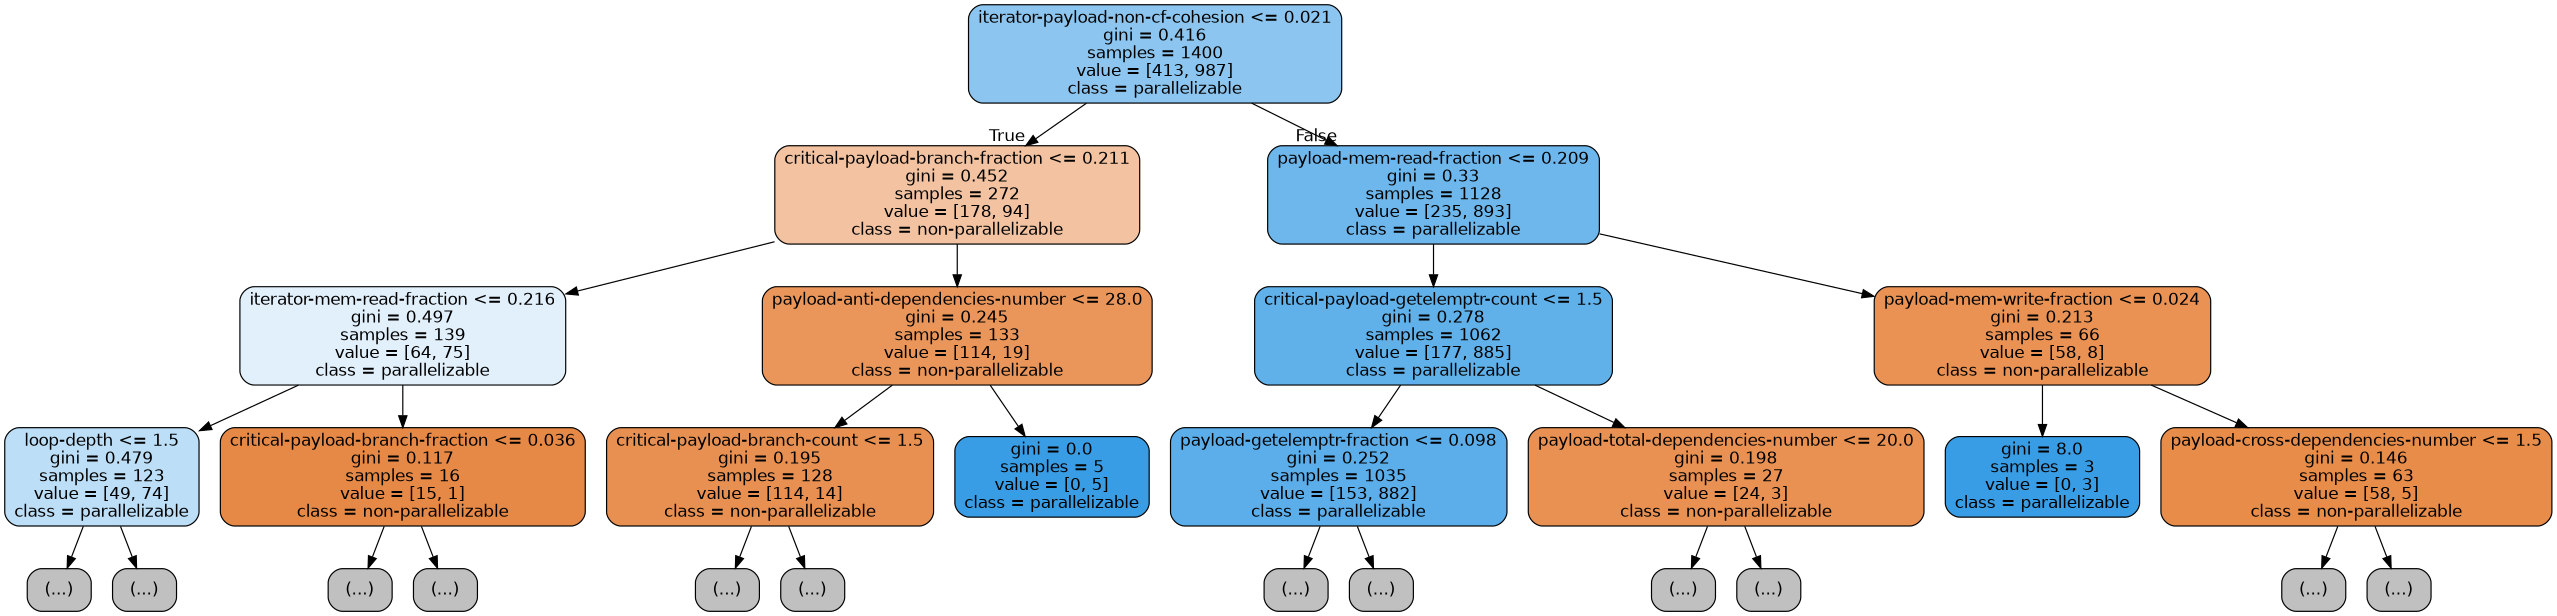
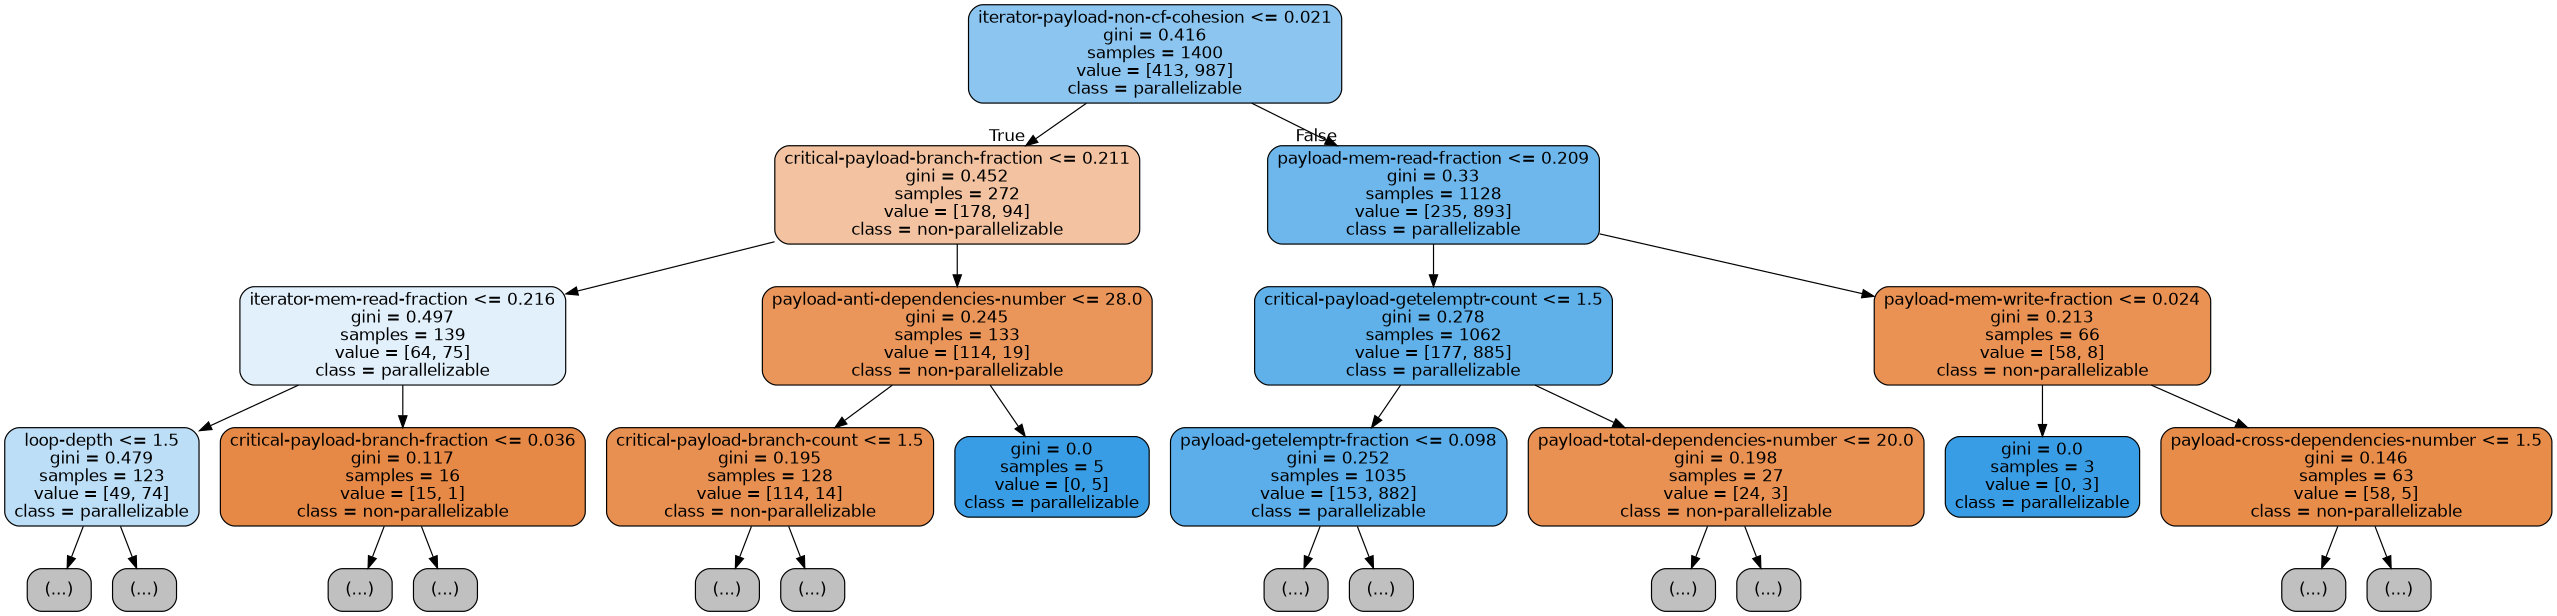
node "gini = 8.0 samples = 3 value = [0, 3] class = parallelizable": label "gini = 8.0 samples = 3 value = [0, 3] class = parallelizable" -> "gini = 0.0 samples = 3 value = [0, 3] class = parallelizable"
